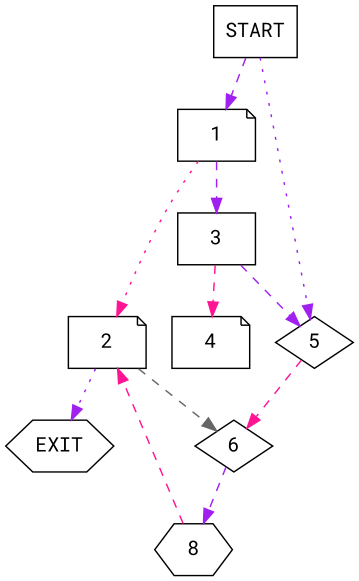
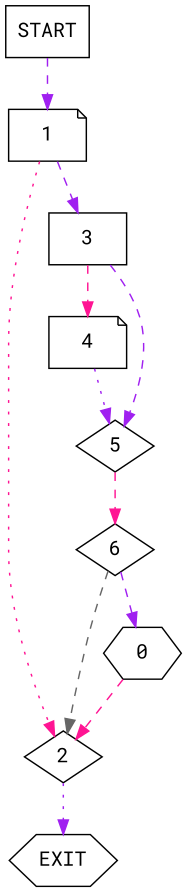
edge "START" -> "5": now "4" -> "5"
node "2": shape note -> diamond
edge "2" -> "6": reversed
node "8": label "8" -> "0"
